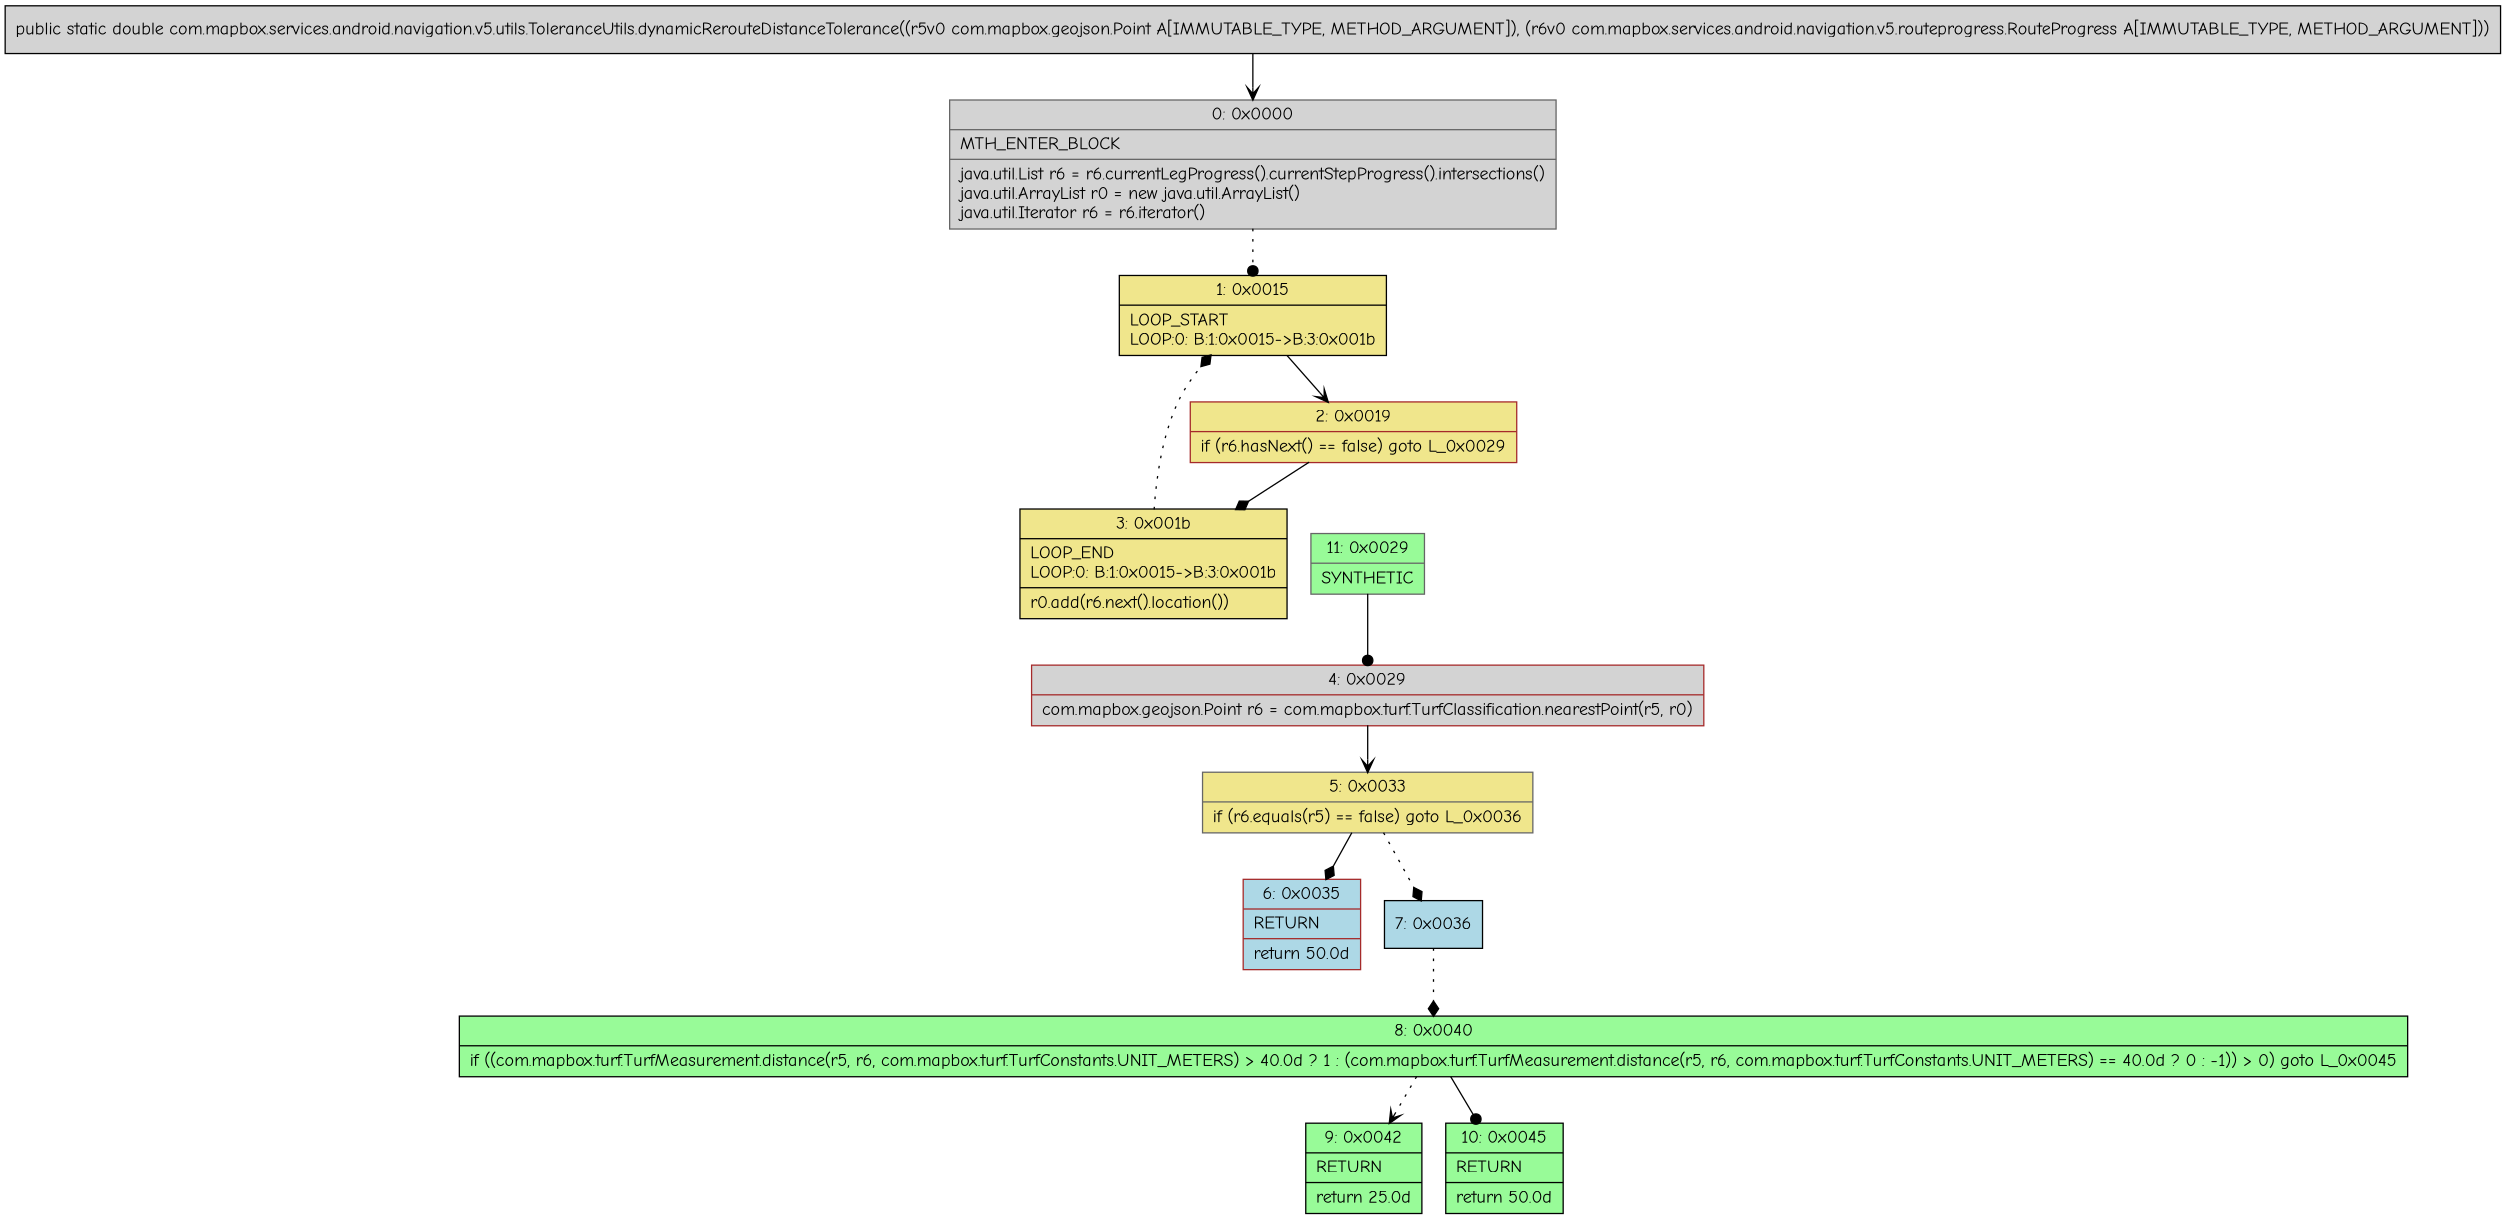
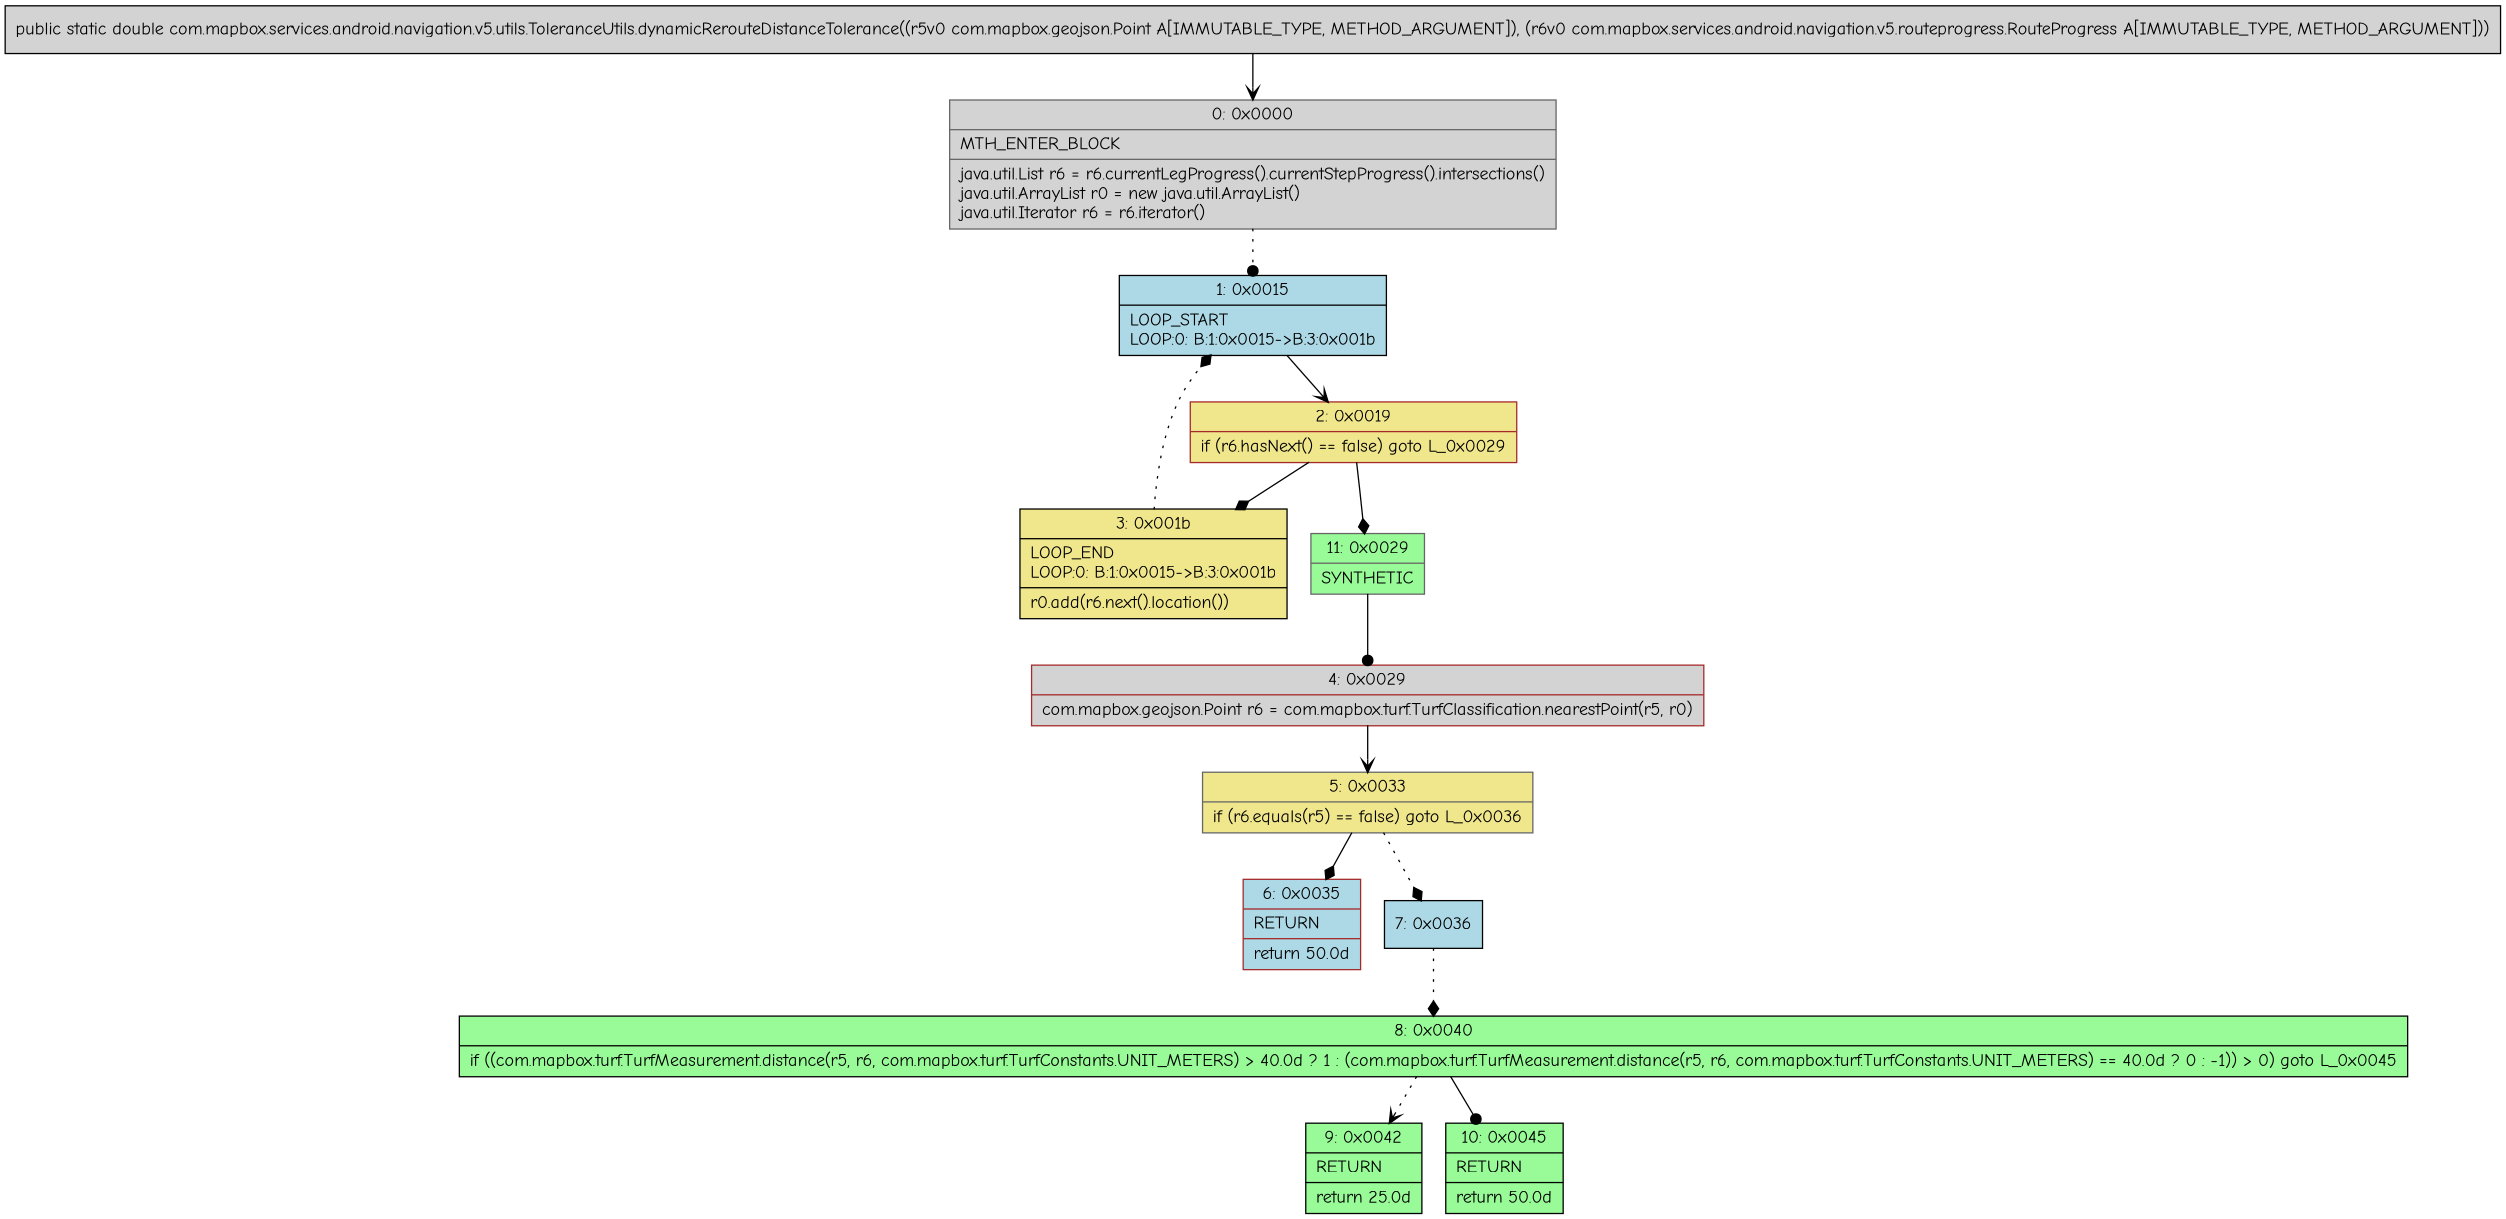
node "1: 0x0015": fillcolor khaki -> lightblue
edge "2: 0x0019" -> "11: 0x0029": added
